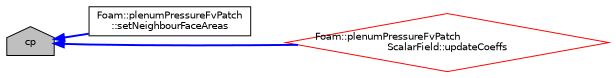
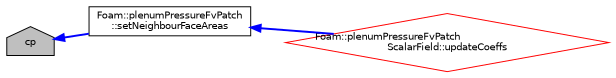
edge "Foam::plenumPressureFvPatch ScalarField::updateCoeffs" -> "cp": now "Foam::plenumPressureFvPatch ScalarField::updateCoeffs" -> "Foam::plenumPressureFvPatch ::setNeighbourFaceAreas"
